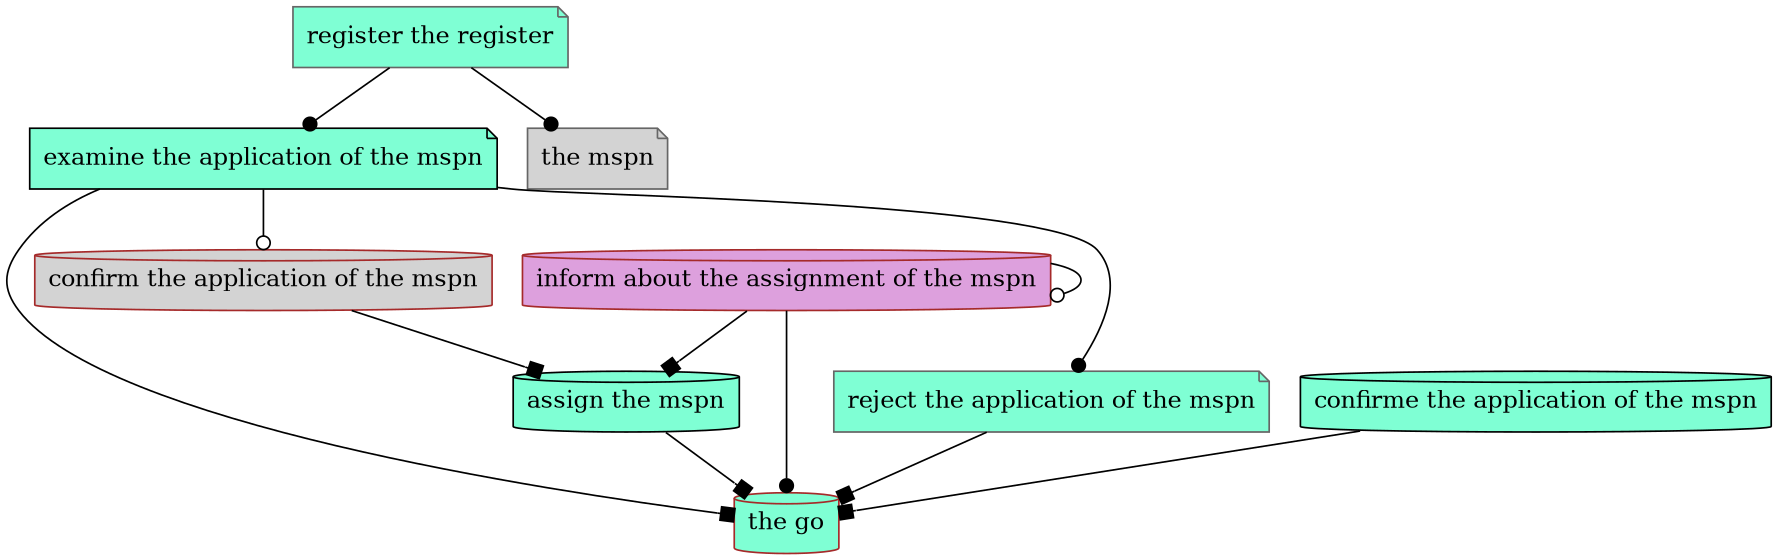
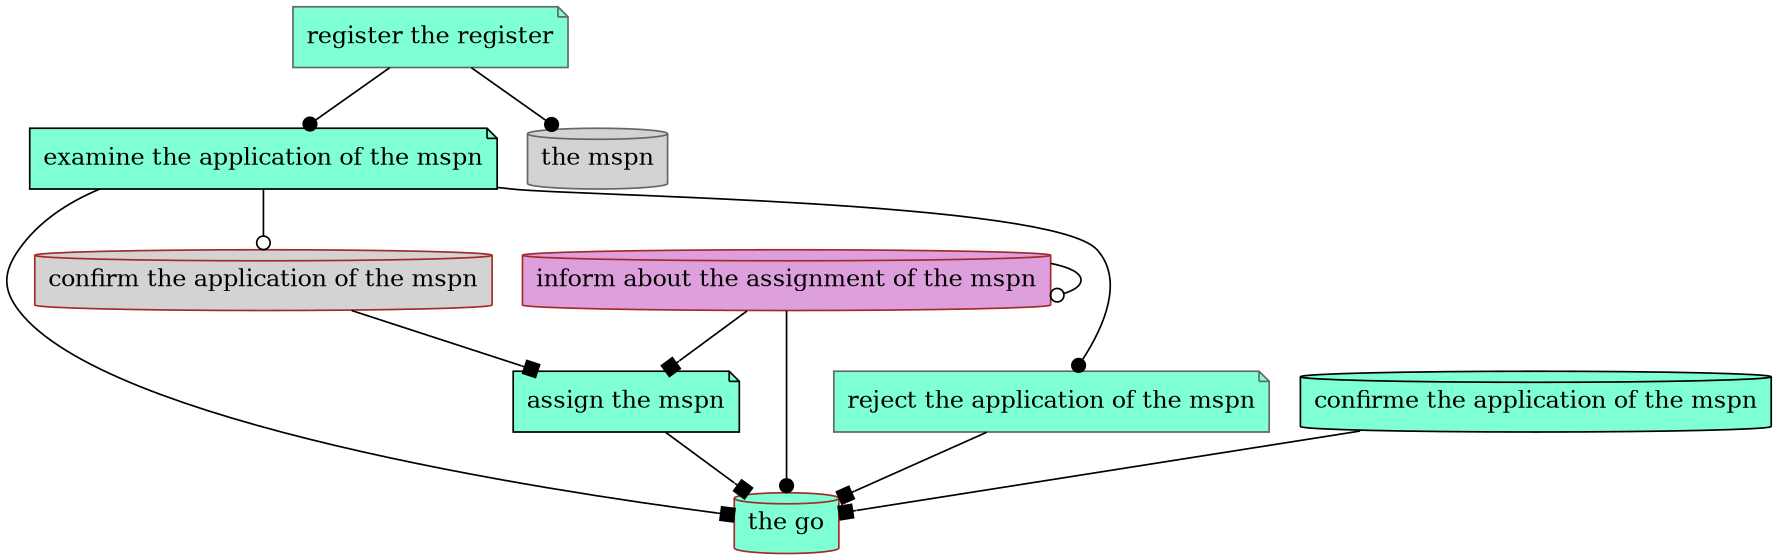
node "the mspn": shape note -> cylinder
node "assign the mspn": shape cylinder -> note
